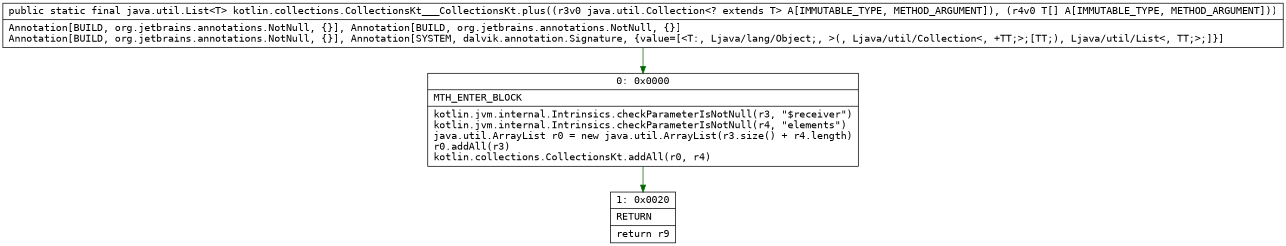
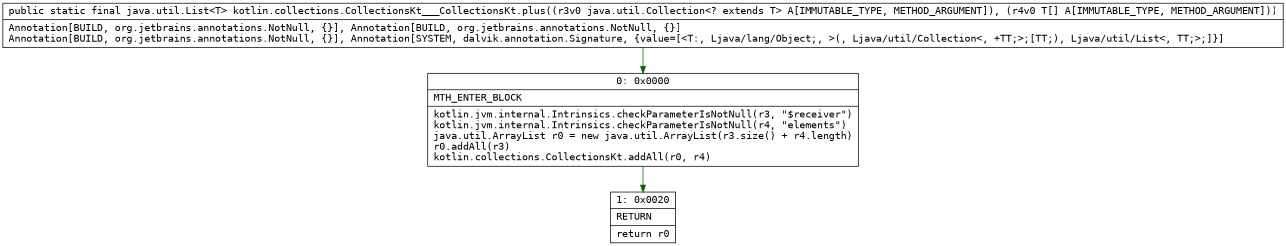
node "1: 0x0020": text "return r9" -> "return r0"
